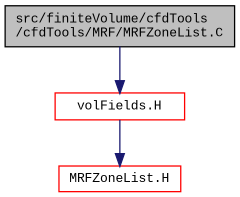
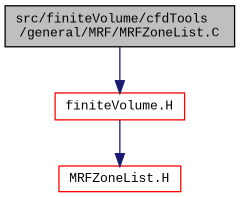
node "src/finiteVolume/cfdTools /cfdTools/MRF/MRFZoneList.C": label "src/finiteVolume/cfdTools /cfdTools/MRF/MRFZoneList.C" -> "src/finiteVolume/cfdTools /general/MRF/MRFZoneList.C"
node "volFields.H": label "volFields.H" -> "finiteVolume.H"
